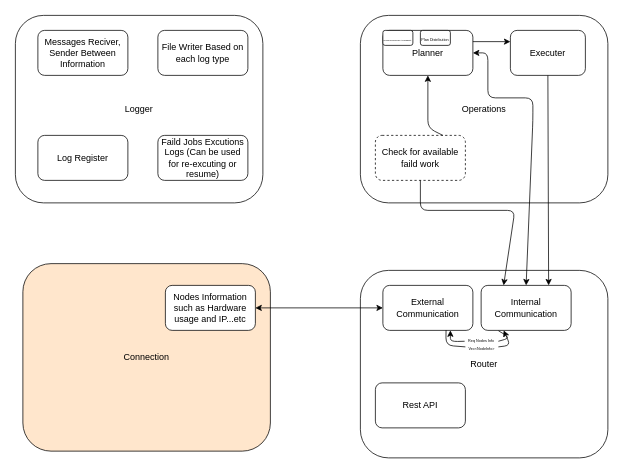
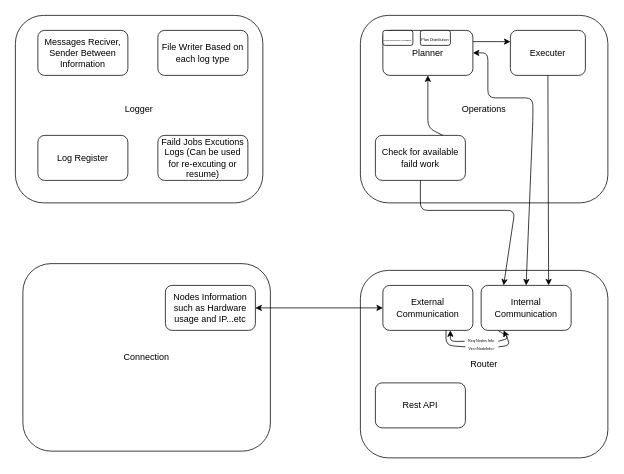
node "Check for available faild work": style dashed -> solid
node "Connection": fillcolor #ffe6cc -> #ffffff
